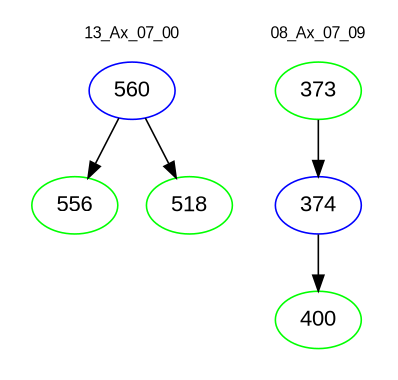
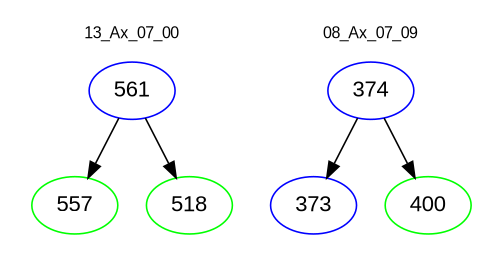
node "560": label "560" -> "561"
node "373": color green -> blue
edge "373" -> "374": reversed
node "556": label "556" -> "557"
